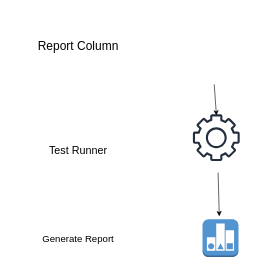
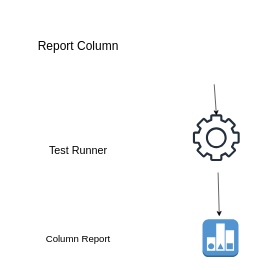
node "Generate Report": label "Generate Report" -> "Column Report"
